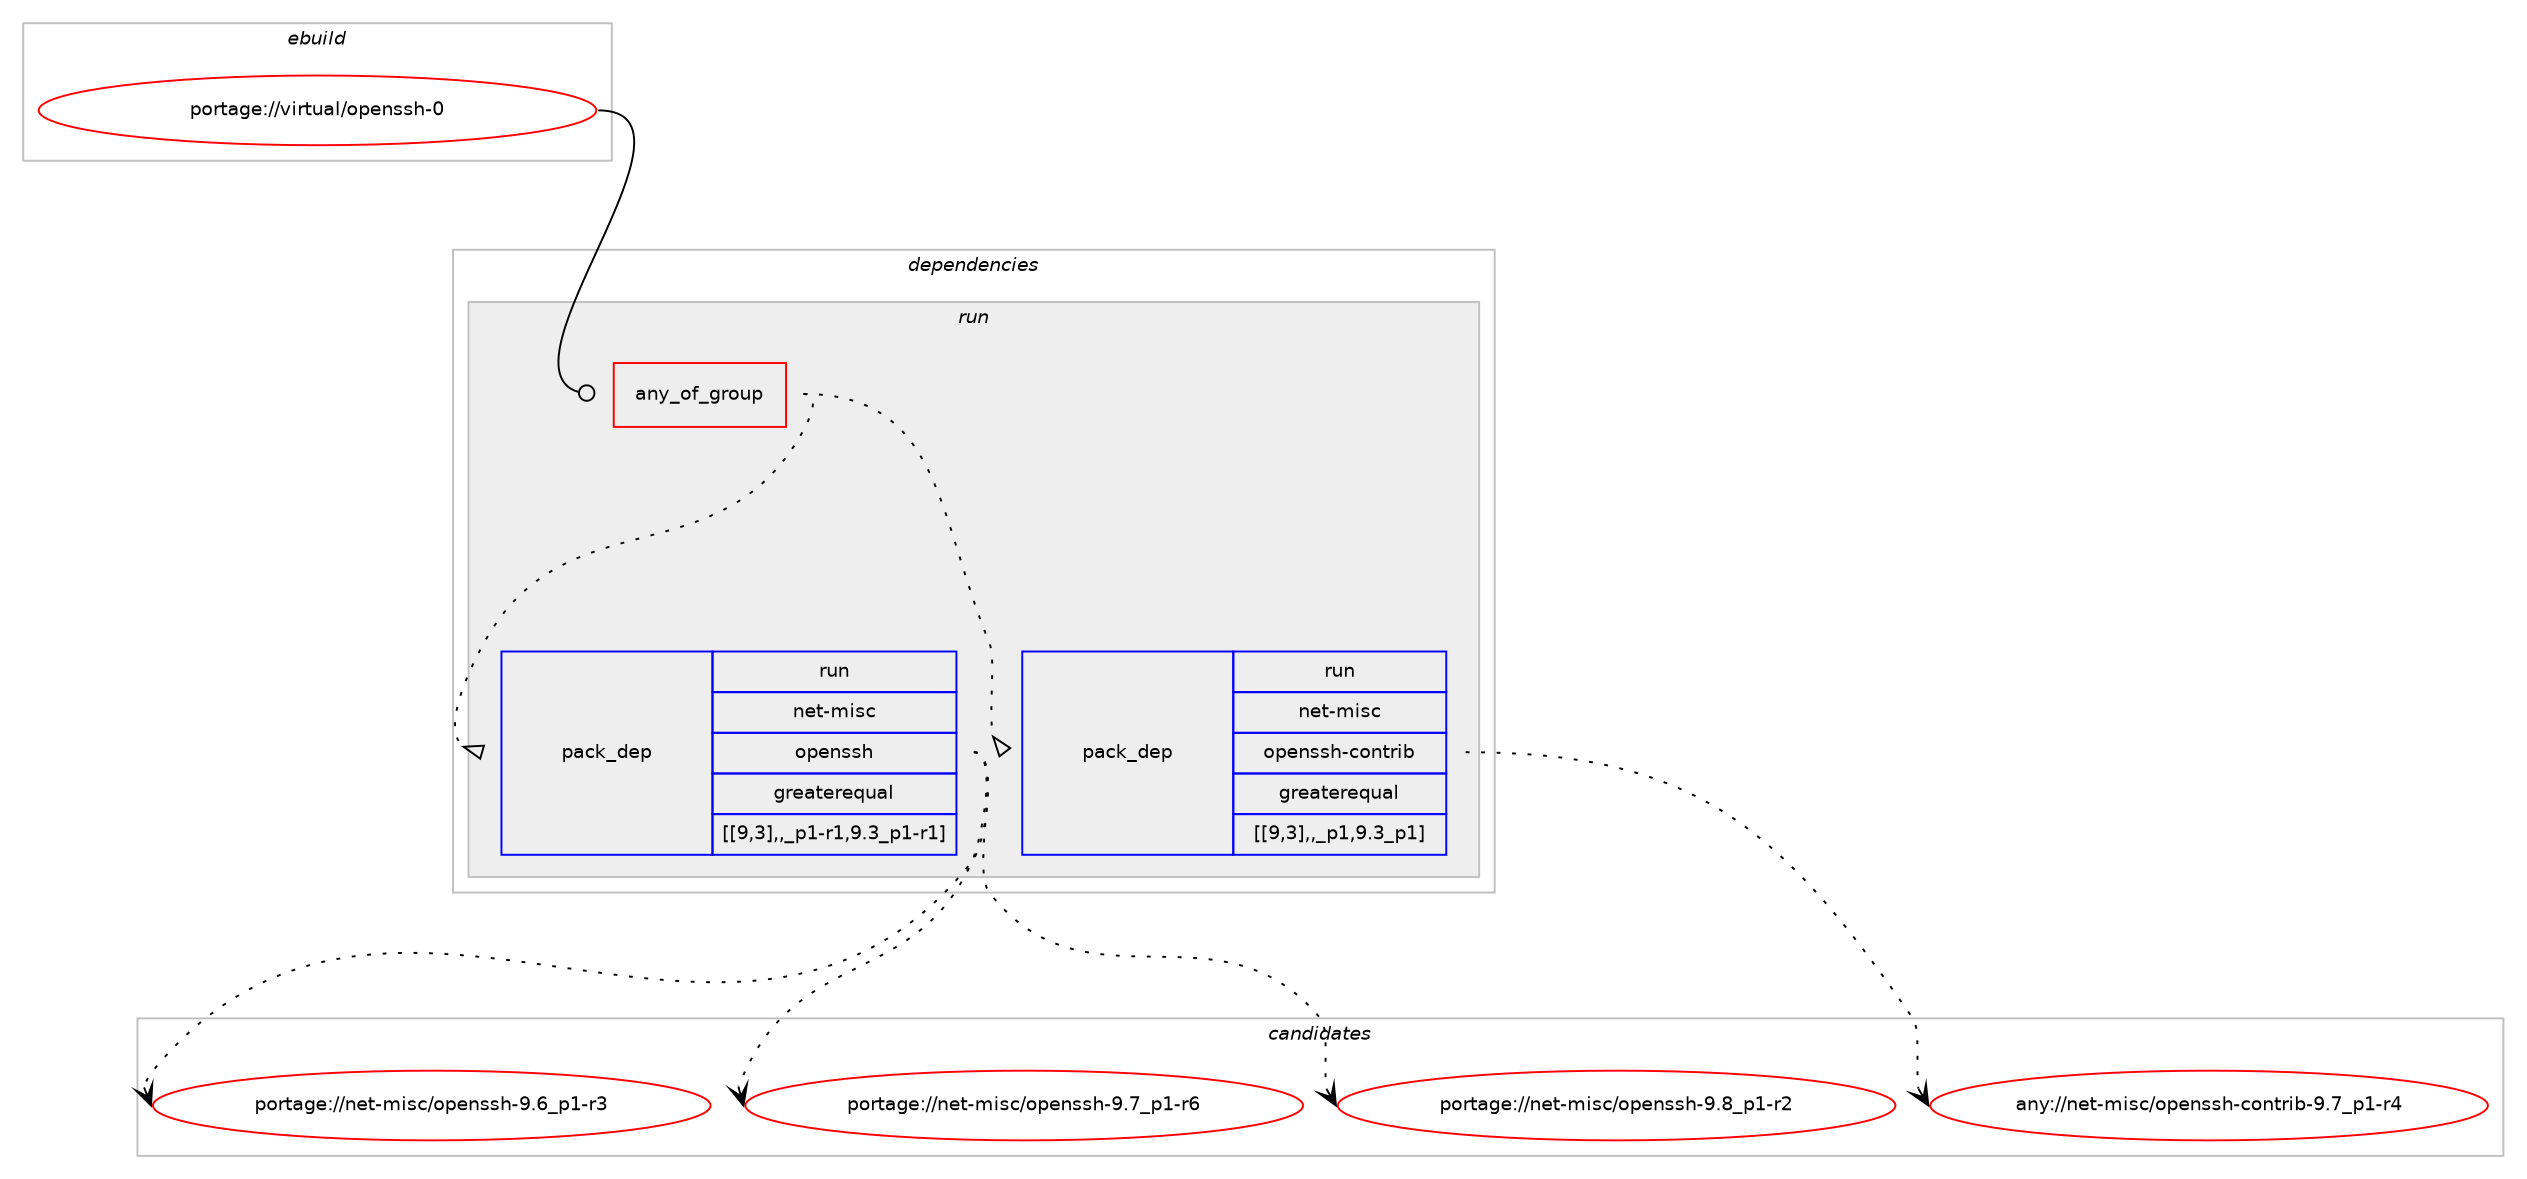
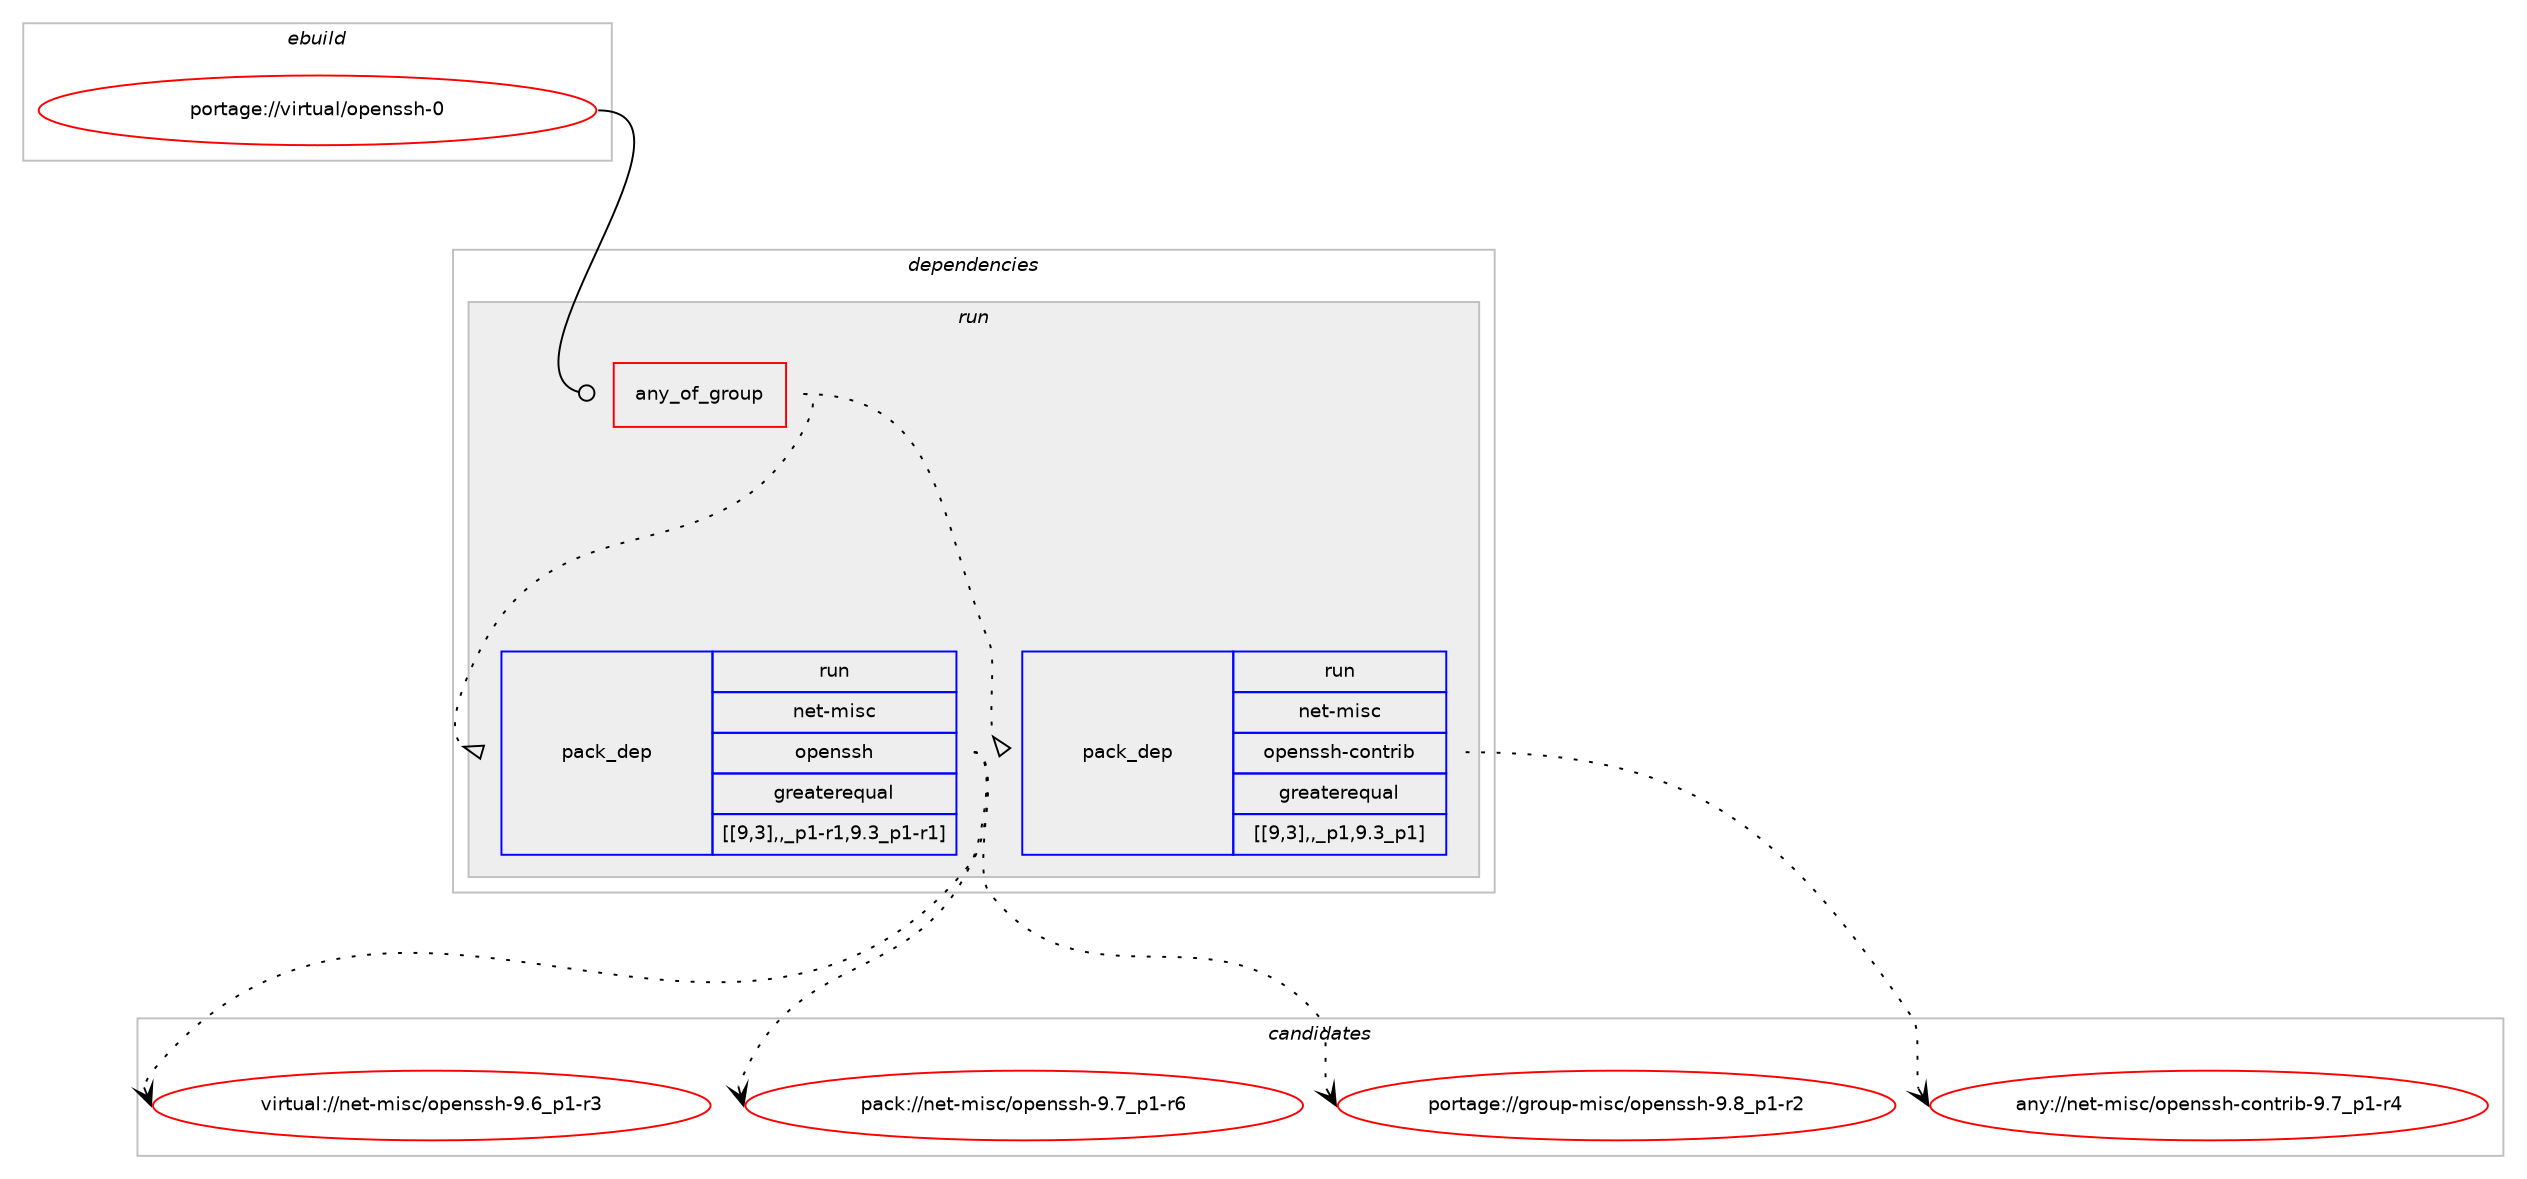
node "portage://net-misc/openssh-9.6_p1-r3": label "portage://net-misc/openssh-9.6_p1-r3" -> "virtual://net-misc/openssh-9.6_p1-r3"
node "portage://net-misc/openssh-9.7_p1-r6": label "portage://net-misc/openssh-9.7_p1-r6" -> "pack://net-misc/openssh-9.7_p1-r6"
node "portage://net-misc/openssh-9.8_p1-r2": label "portage://net-misc/openssh-9.8_p1-r2" -> "portage://group-misc/openssh-9.8_p1-r2"
